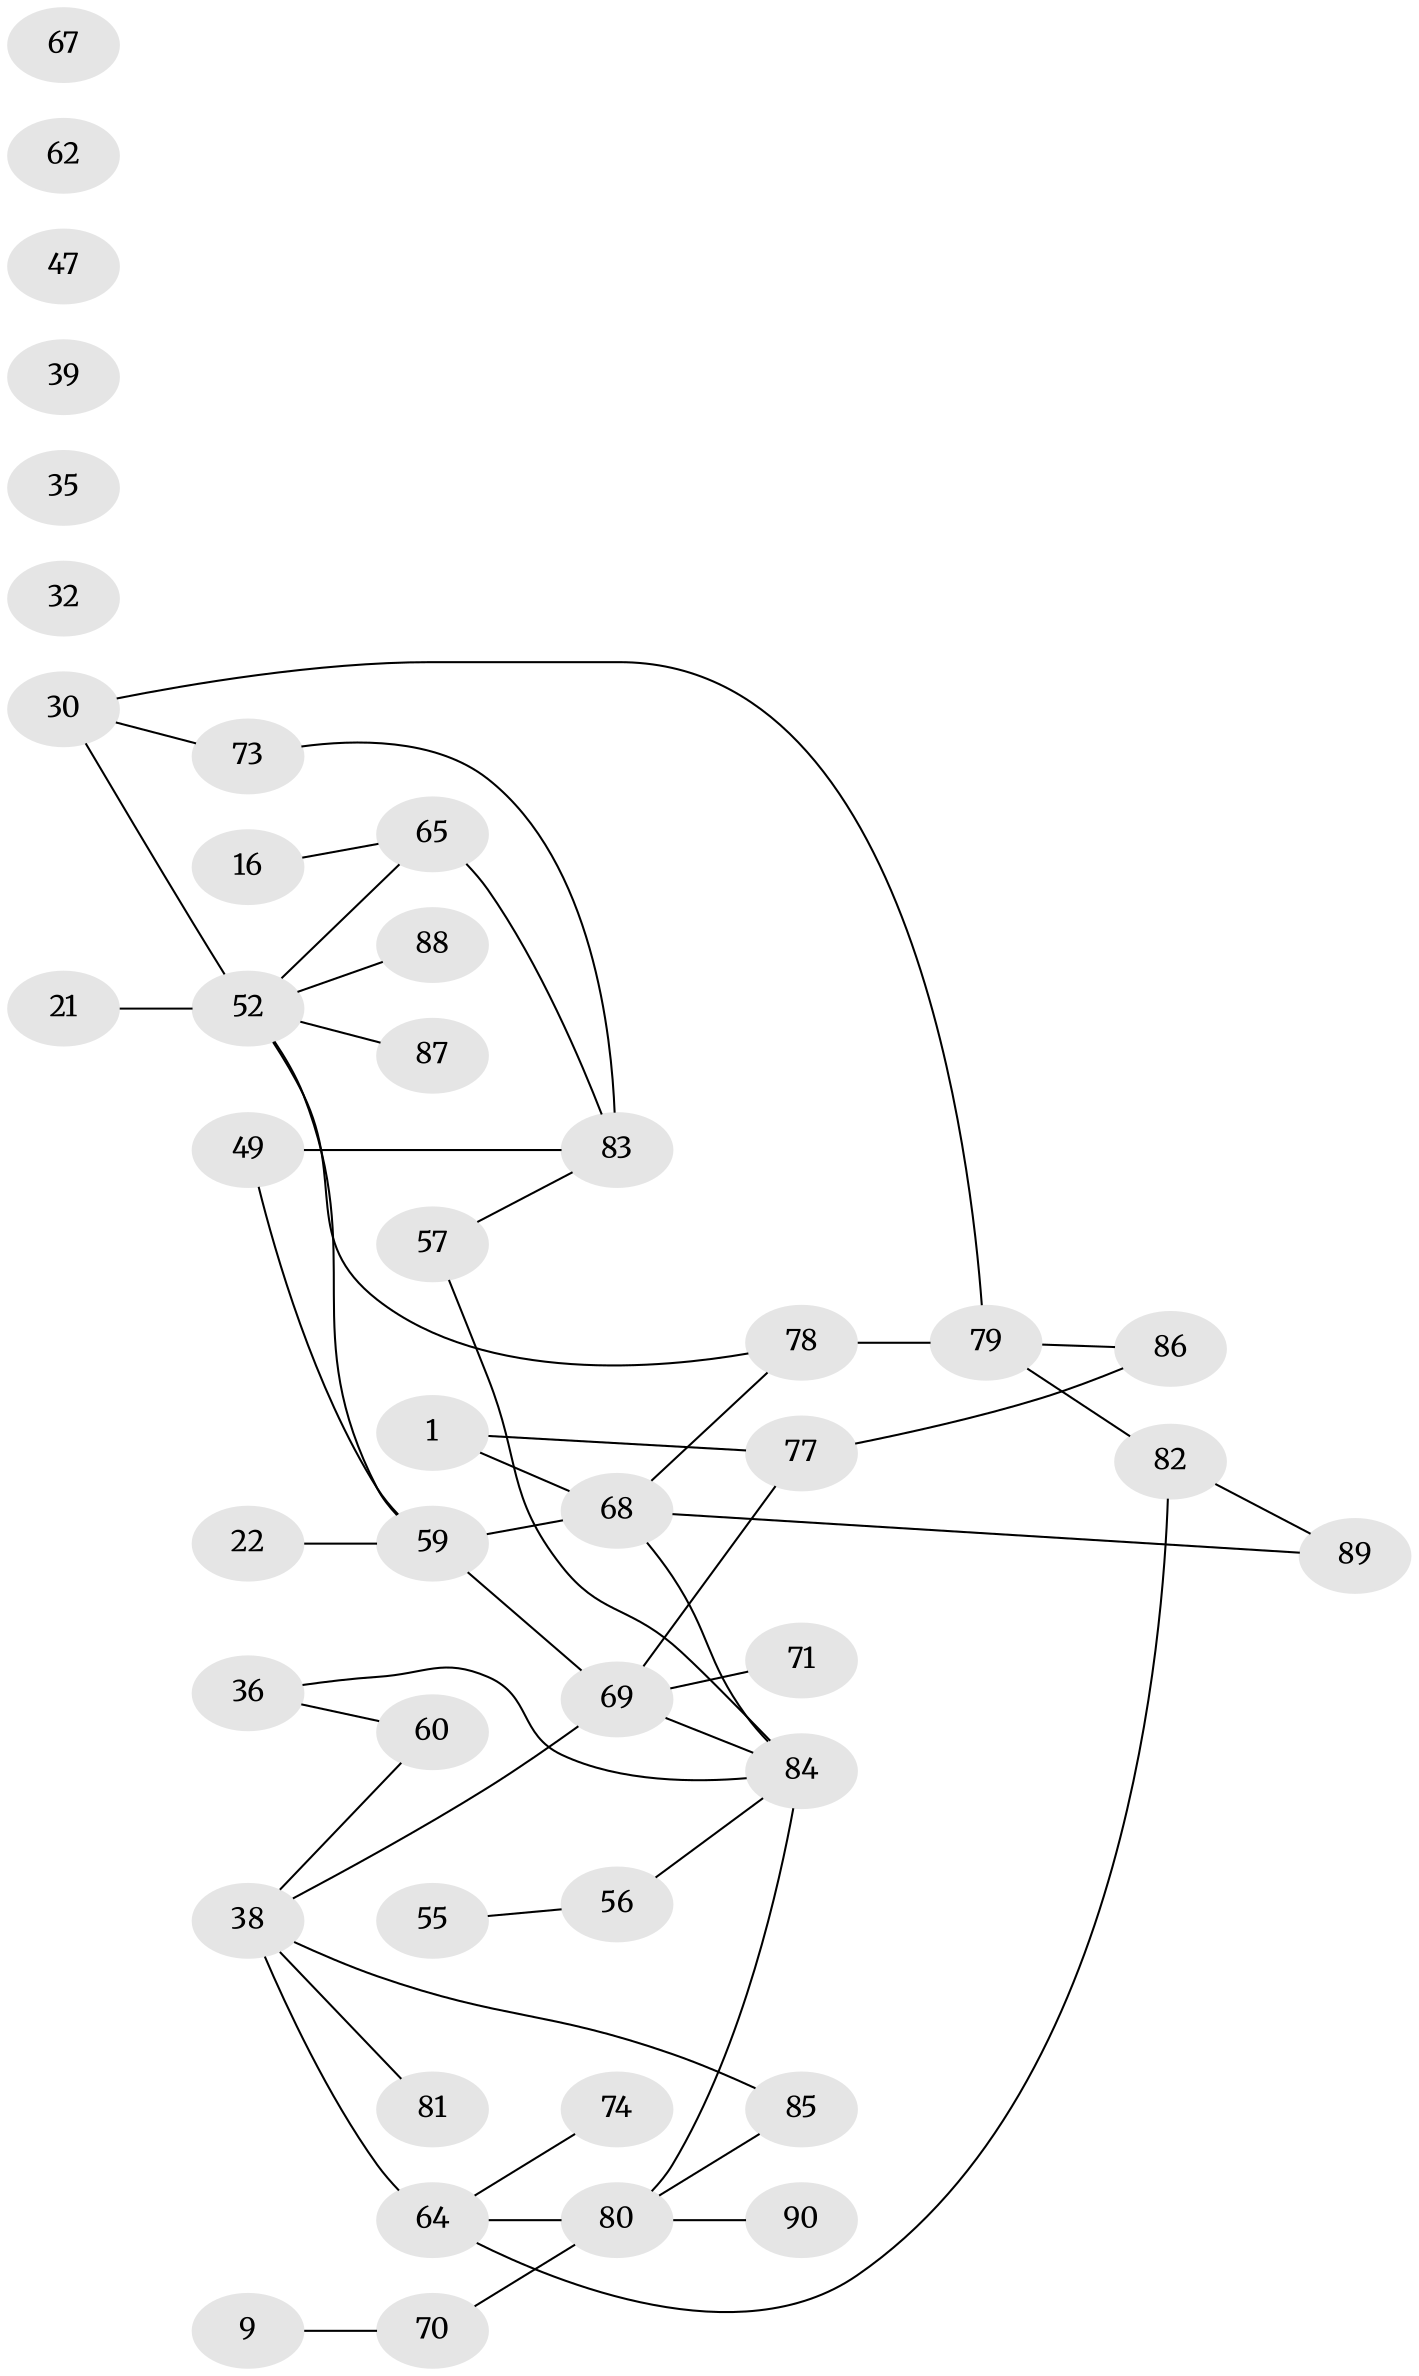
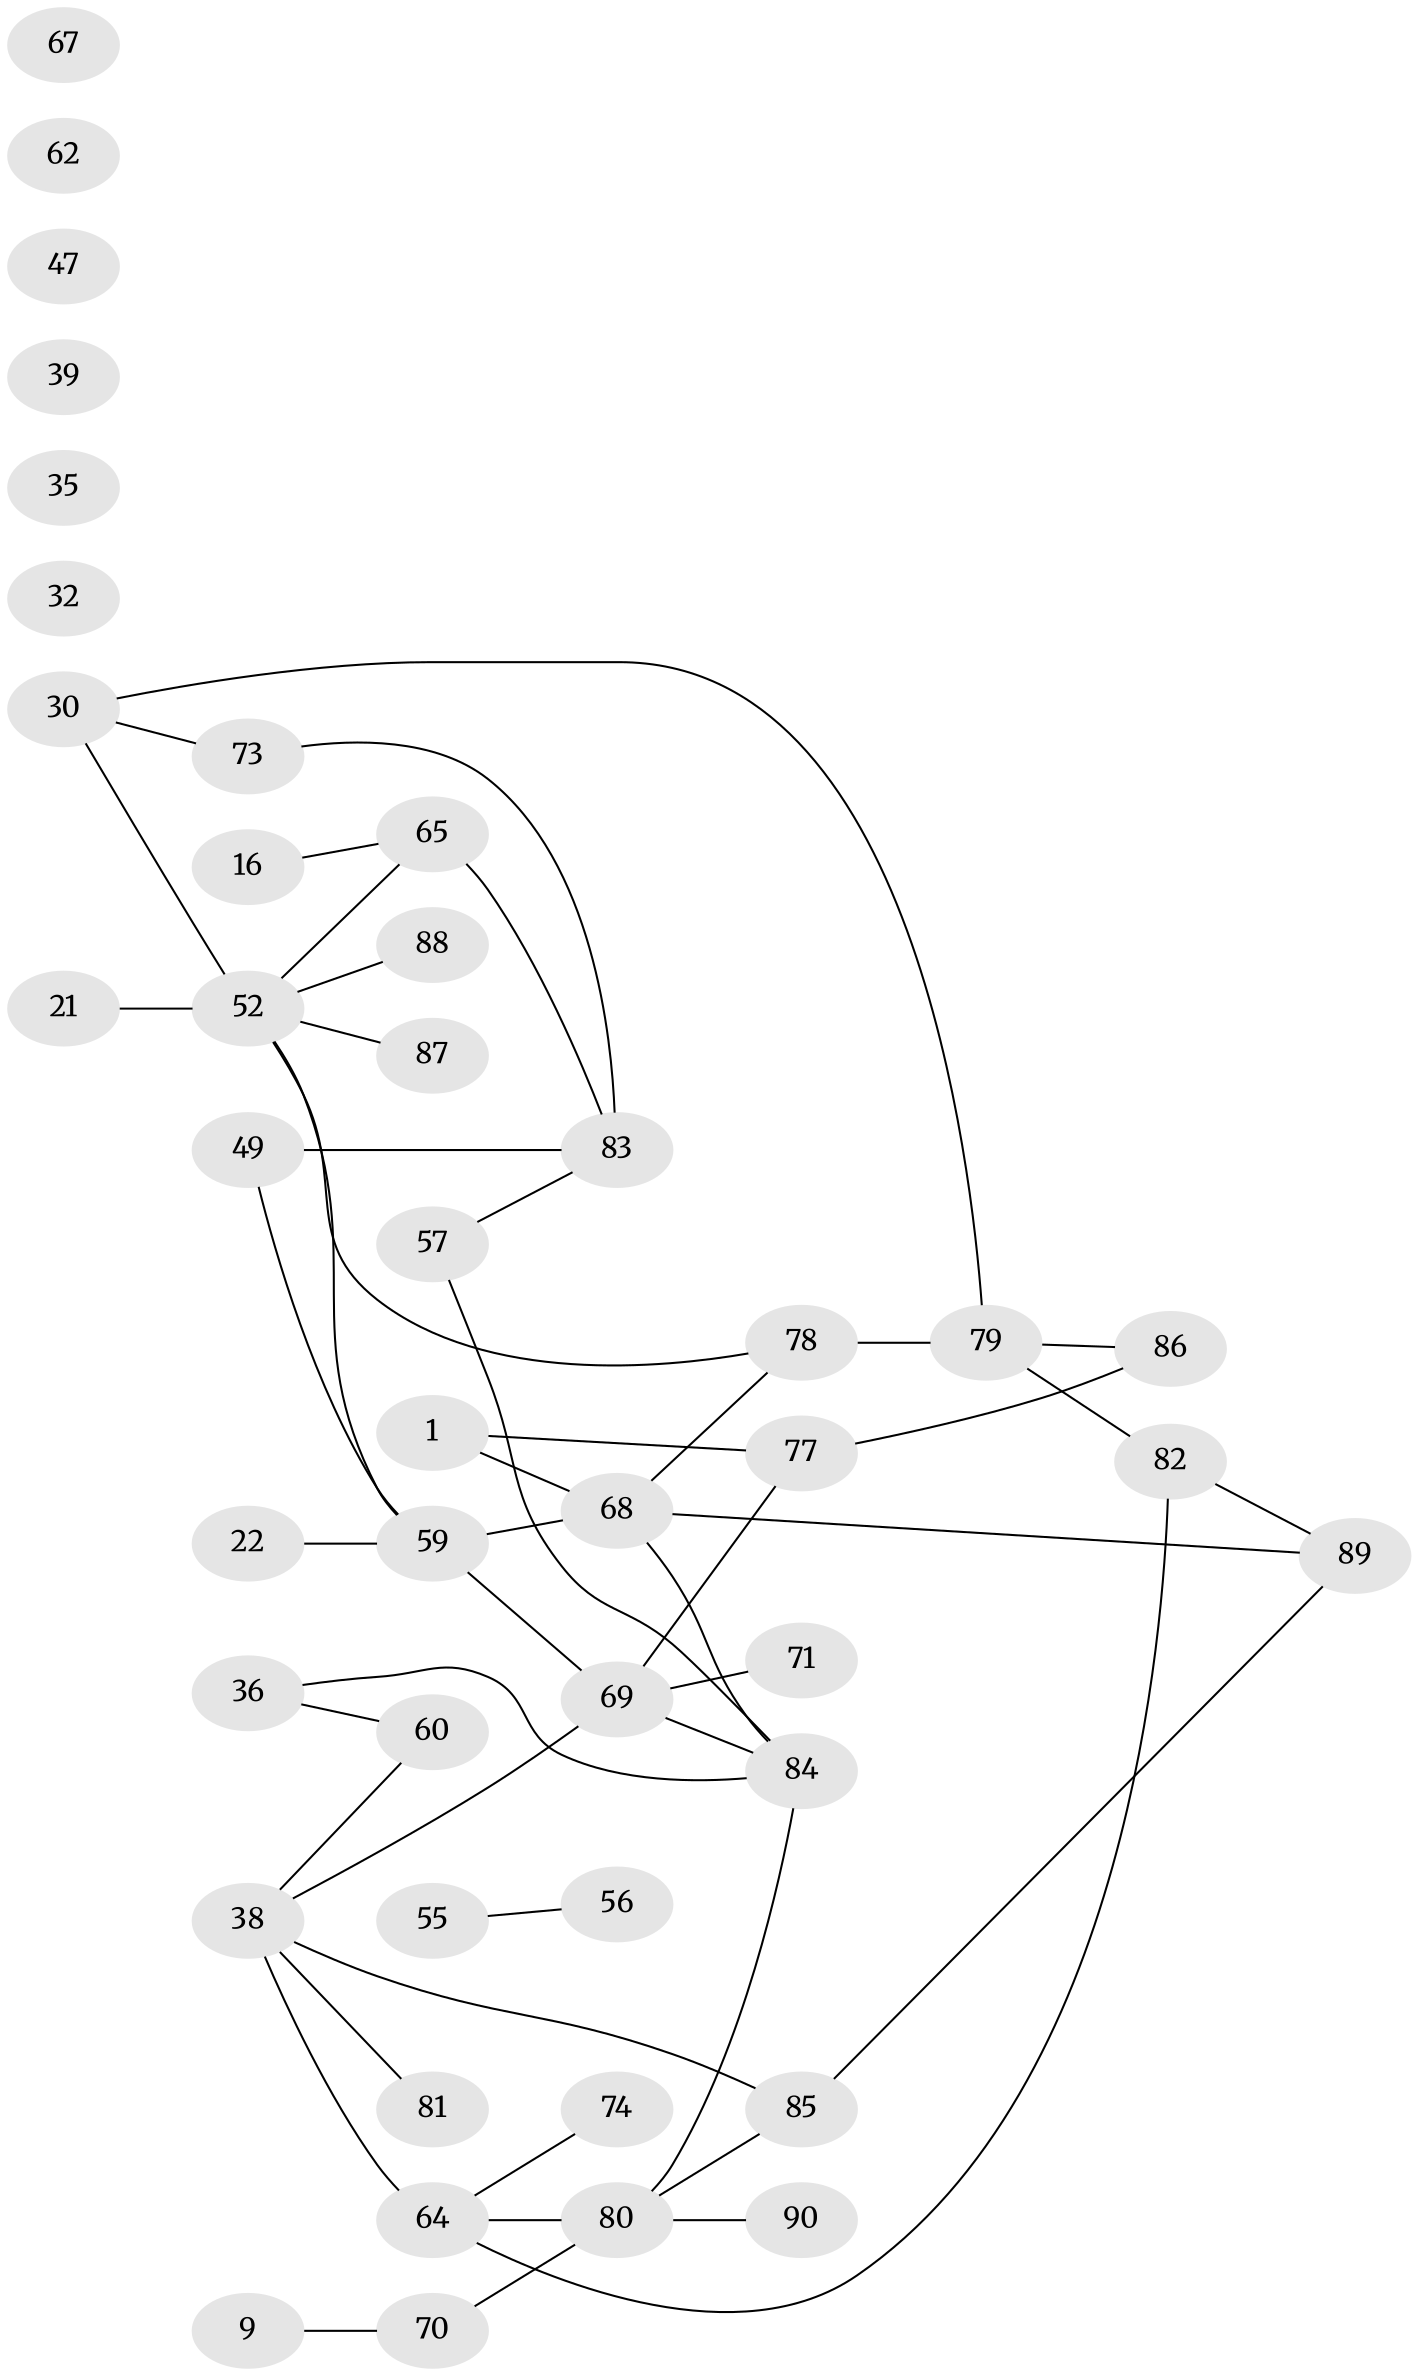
edge "89" -- "85": added
edge "84" -- "56": removed
